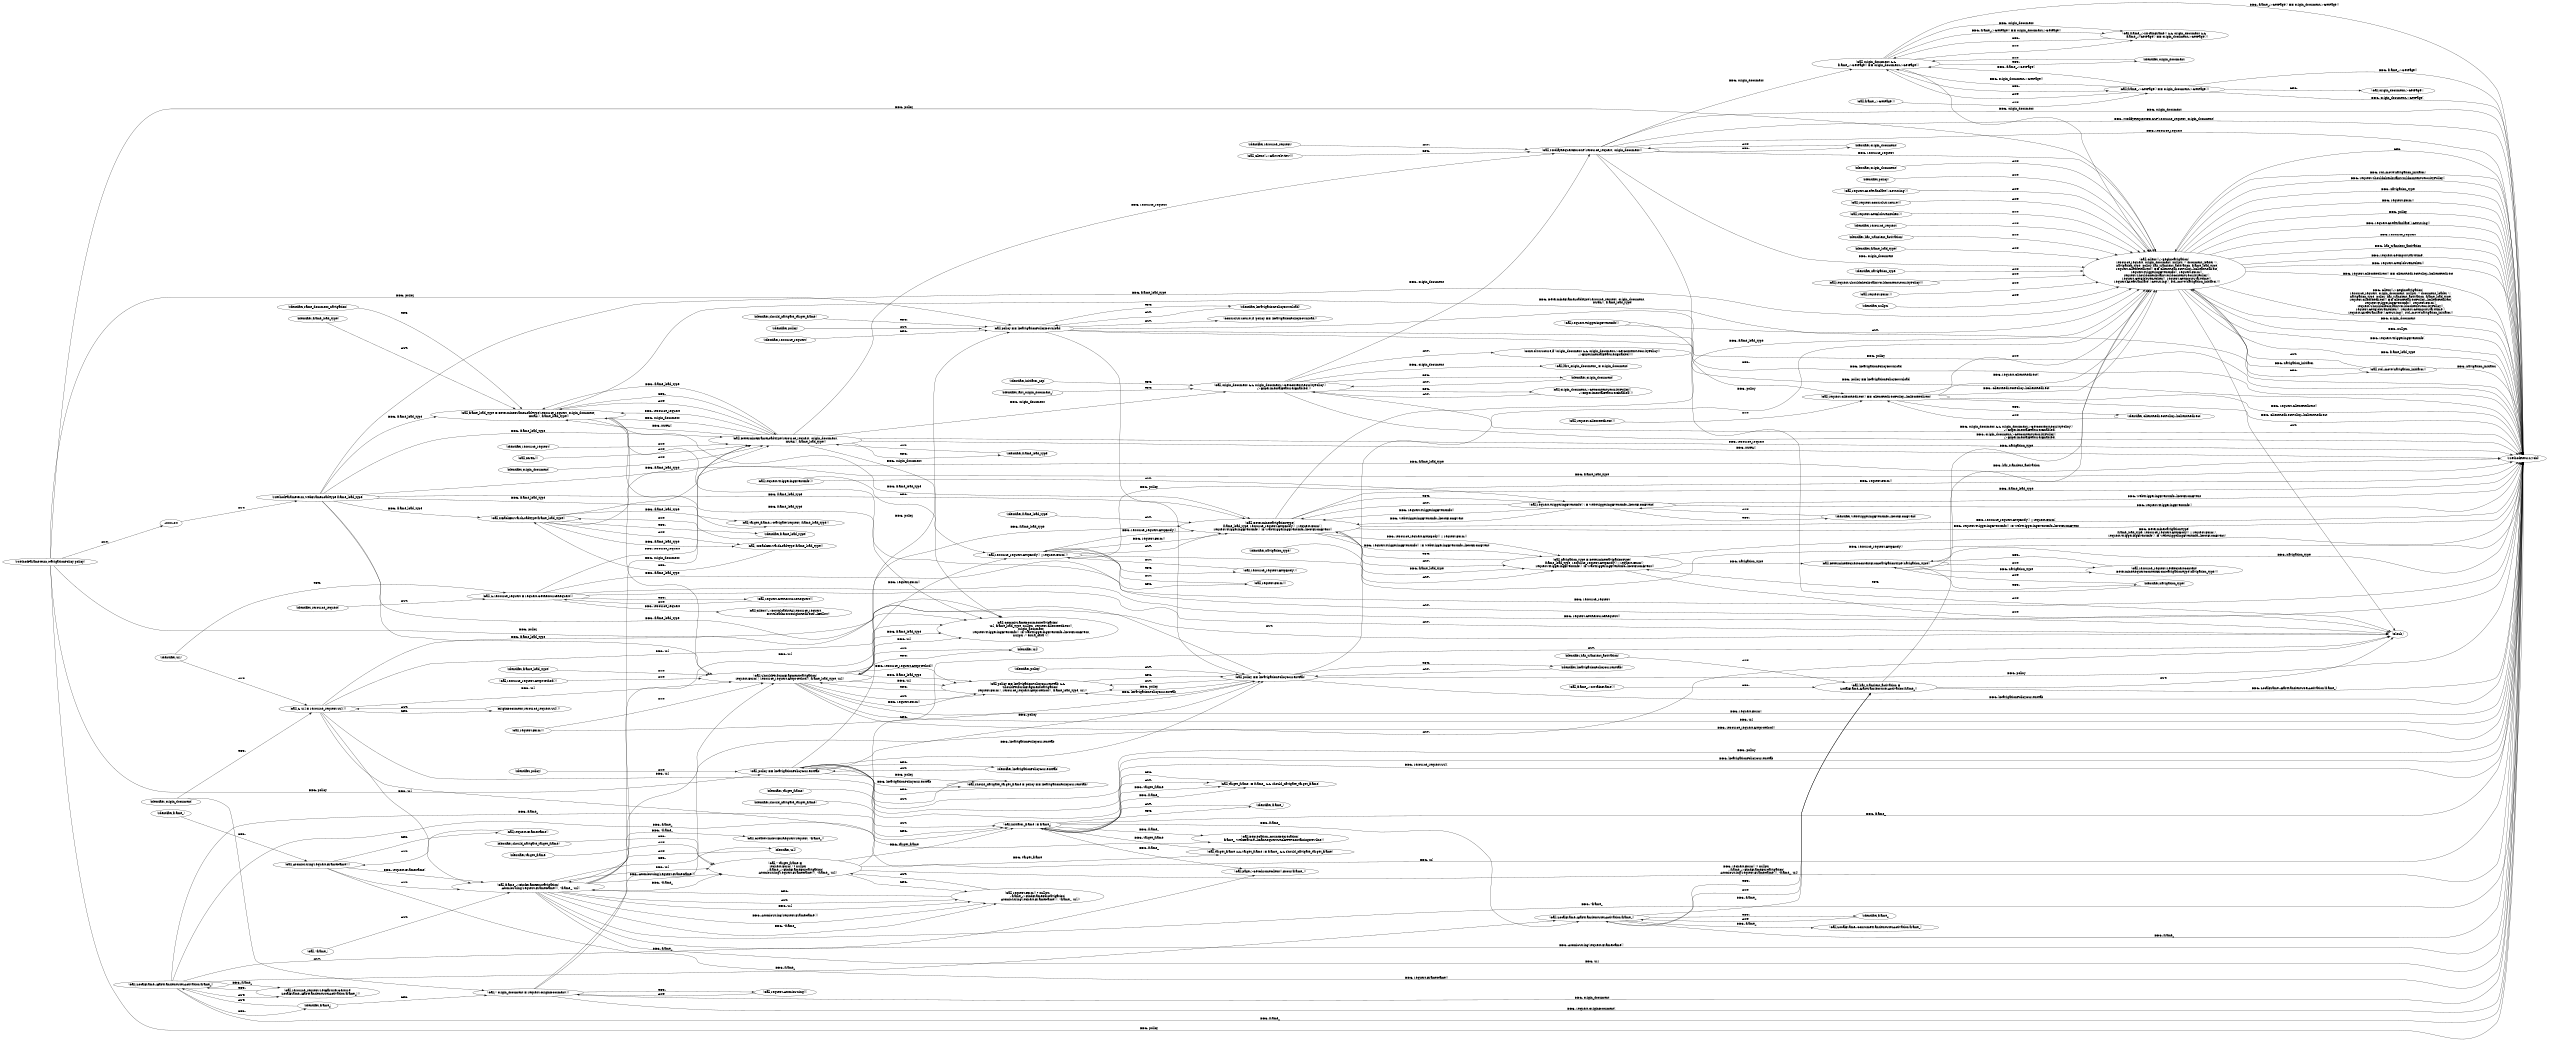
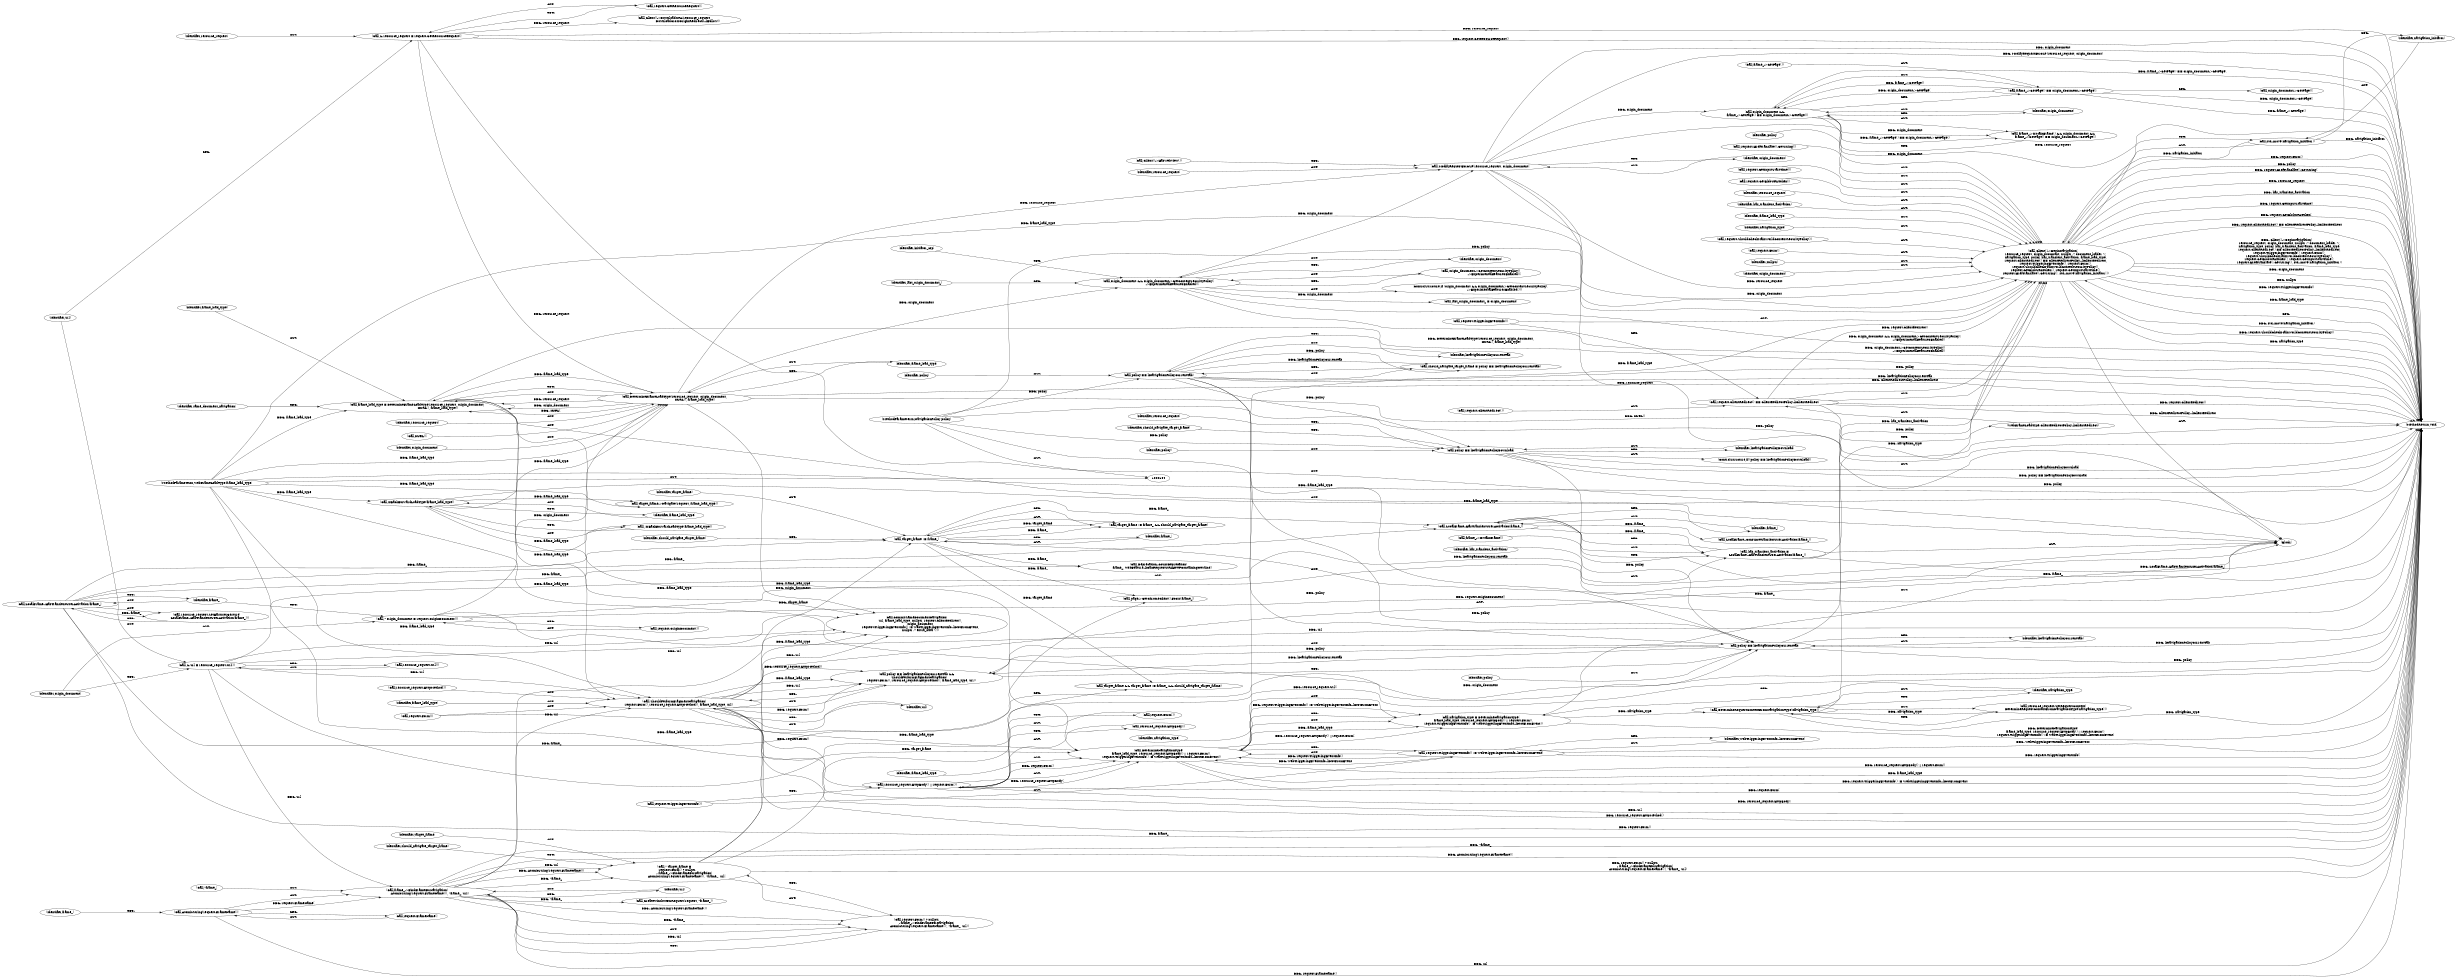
node "(Identifier,navigation_initiator)": added
node "(Call,request.ControlStructure())": label "(Call,request.ControlStructure())" -> "(Call,request.GetInputStartTime())"
node "(Identifier,ClientRedirectPolicy::kClientRedirect)": label "(Identifier,ClientRedirectPolicy::kClientRedirect)" -> "(WebFrameLoadType,ClientRedirectPolicy::kClientRedirect)"
edge "1000104" -> "(MethodParameterIn,WebFrameLoadType frame_load_type)": reversed
node "(OriginDocument,resource_request.Url())": label "(OriginDocument,resource_request.Url())" -> "(Call,resource_request.Url())"
node "(Call,initiator_frame != frame_)": label "(Call,initiator_frame != frame_)" -> "(Call,target_frame != frame_)"
node "(Call,request.AtomicString())": label "(Call,request.AtomicString())" -> "(Call,request.OriginDocument())"
